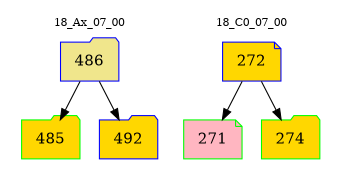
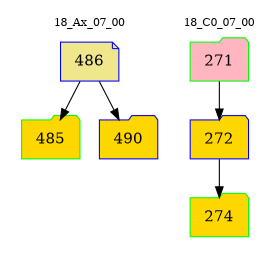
node "486": shape folder -> note
node "272": shape note -> folder
edge "272" -> "271": reversed
node "492": label "492" -> "490"
node "271": shape note -> folder
